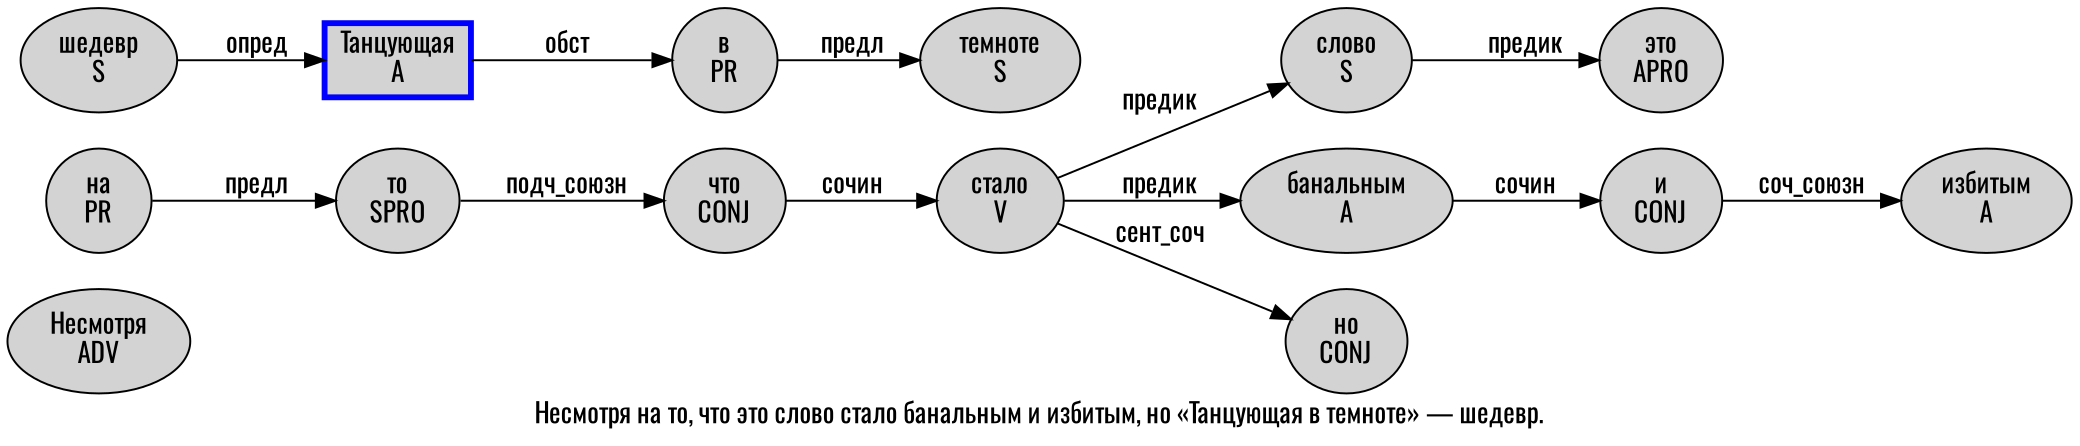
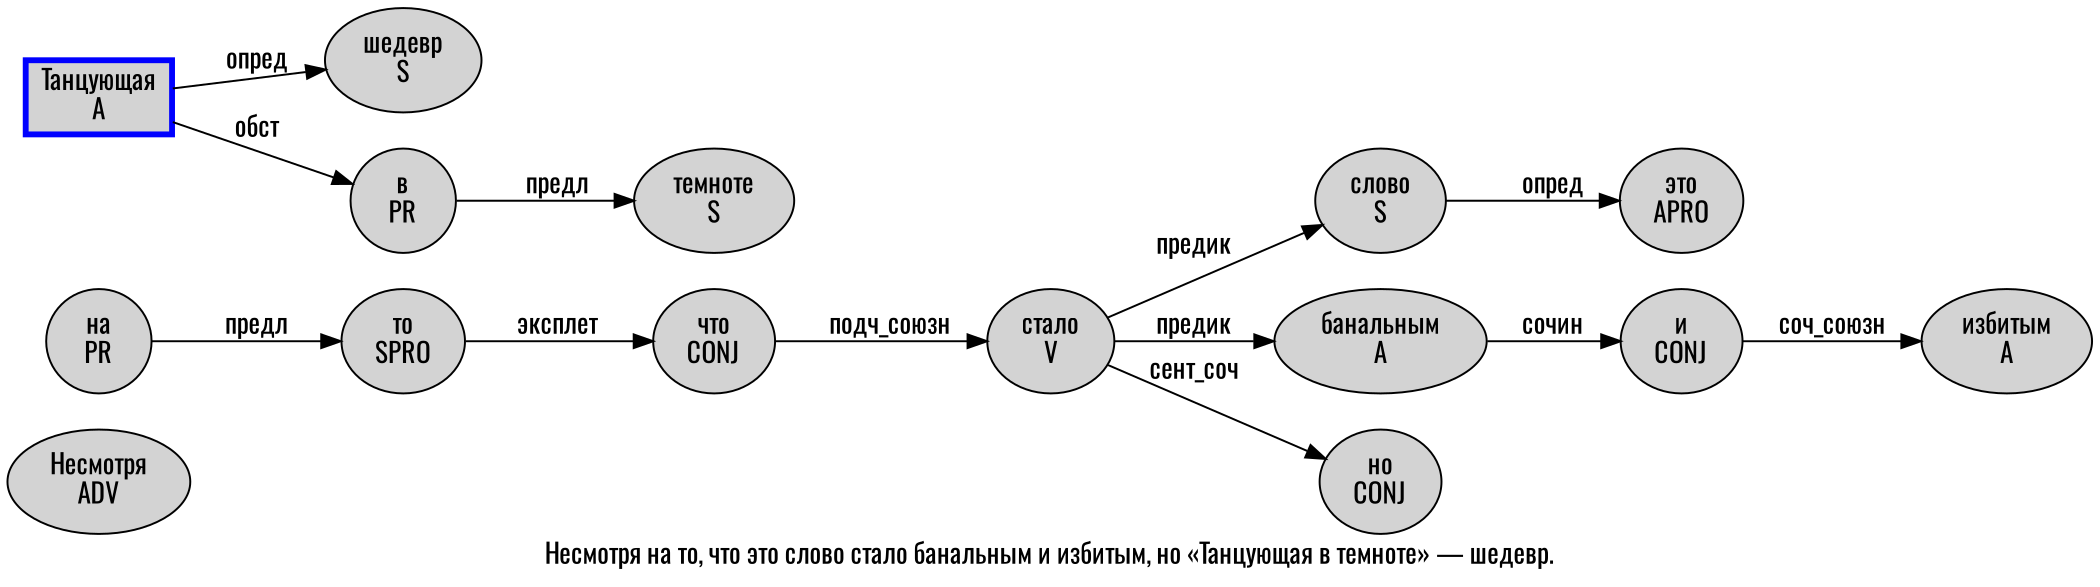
edge "слово S" -> "это APRO": label "предик" -> "опред"
edge "шедевр S" -> "Танцующая A": reversed
edge "то SPRO" -> "что CONJ": label "подч_союзн" -> "эксплет"
edge "что CONJ" -> "стало V": label "сочин" -> "подч_союзн"
